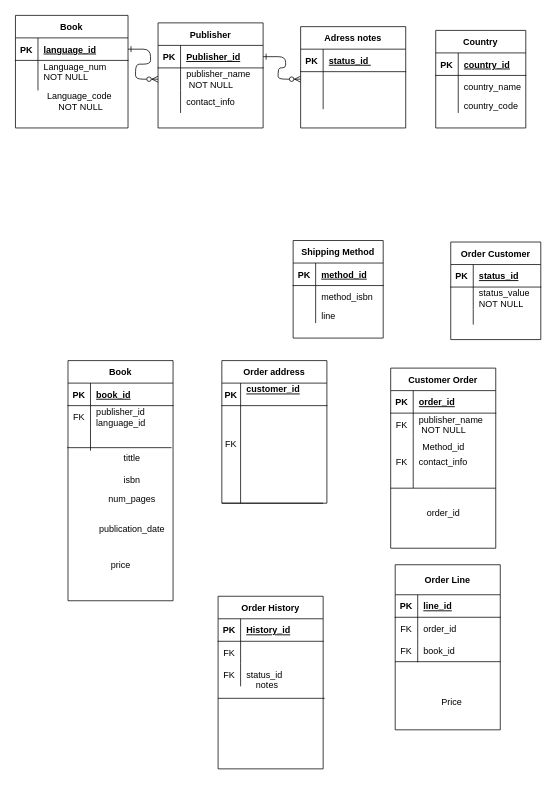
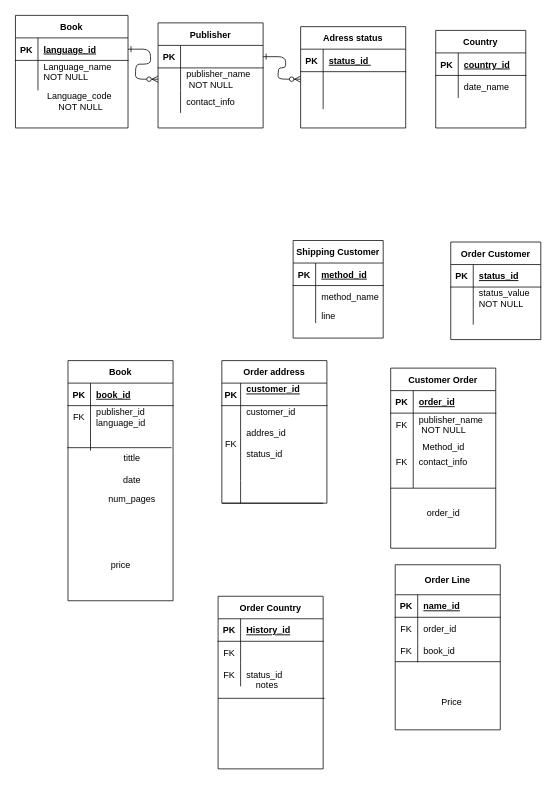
node "Adress notes": label "Adress notes" -> "Adress status"
node "Publisher_id": removed
node "Language_num NOT NULL": label "Language_num NOT NULL" -> "Language_name NOT NULL"
node "country_name": label "country_name" -> "date_name"
node "country_code": removed
node "Shipping Method": label "Shipping Method" -> "Shipping Customer"
node "method_isbn": label "method_isbn" -> "method_name"
node "customer_id addres_id status_id": added
node "isbn": label "isbn" -> "date"
node "publication_date": removed
node "line_id": label "line_id" -> "name_id"
node "Order History": label "Order History" -> "Order Country"
